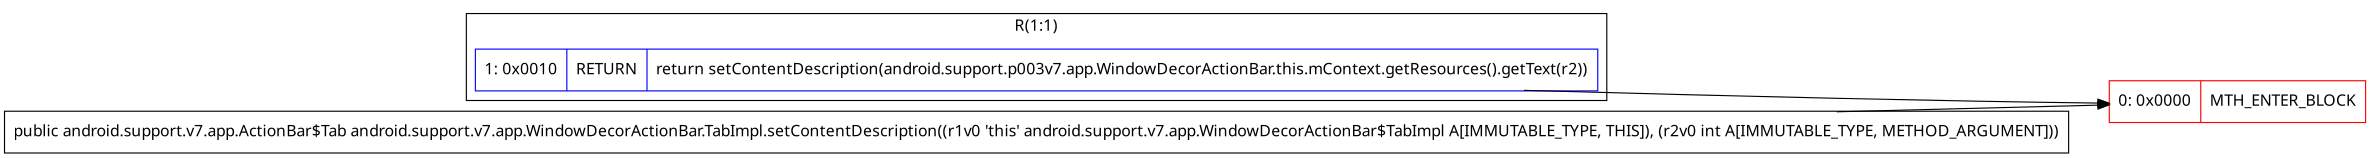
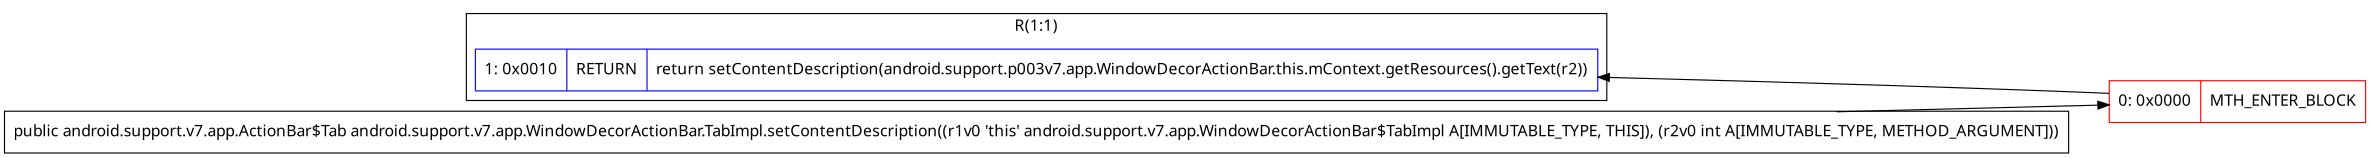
edge "1: 0x0010" -> "0: 0x0000": reversed
